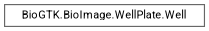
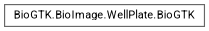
node "BioGTK.BioImage.WellPlate.Well": label "BioGTK.BioImage.WellPlate.Well" -> "BioGTK.BioImage.WellPlate.BioGTK"
